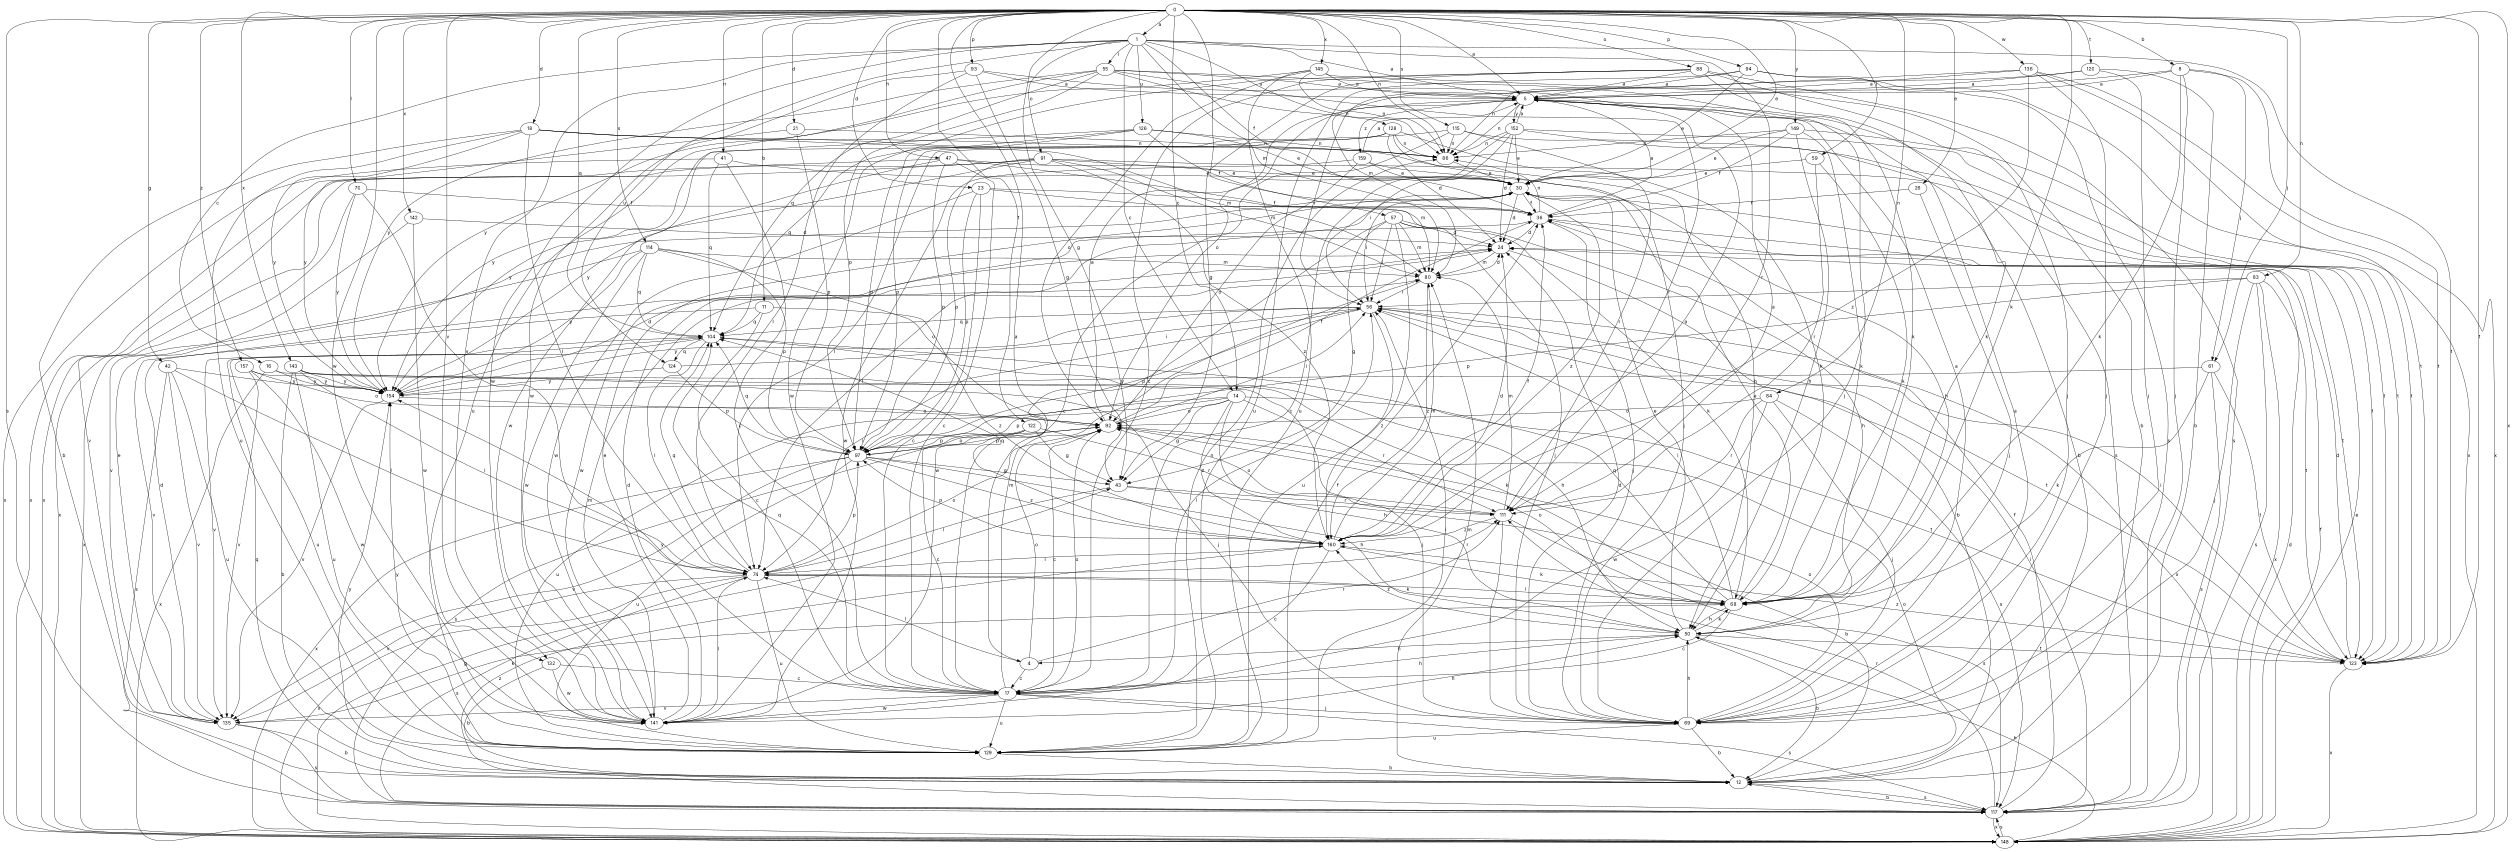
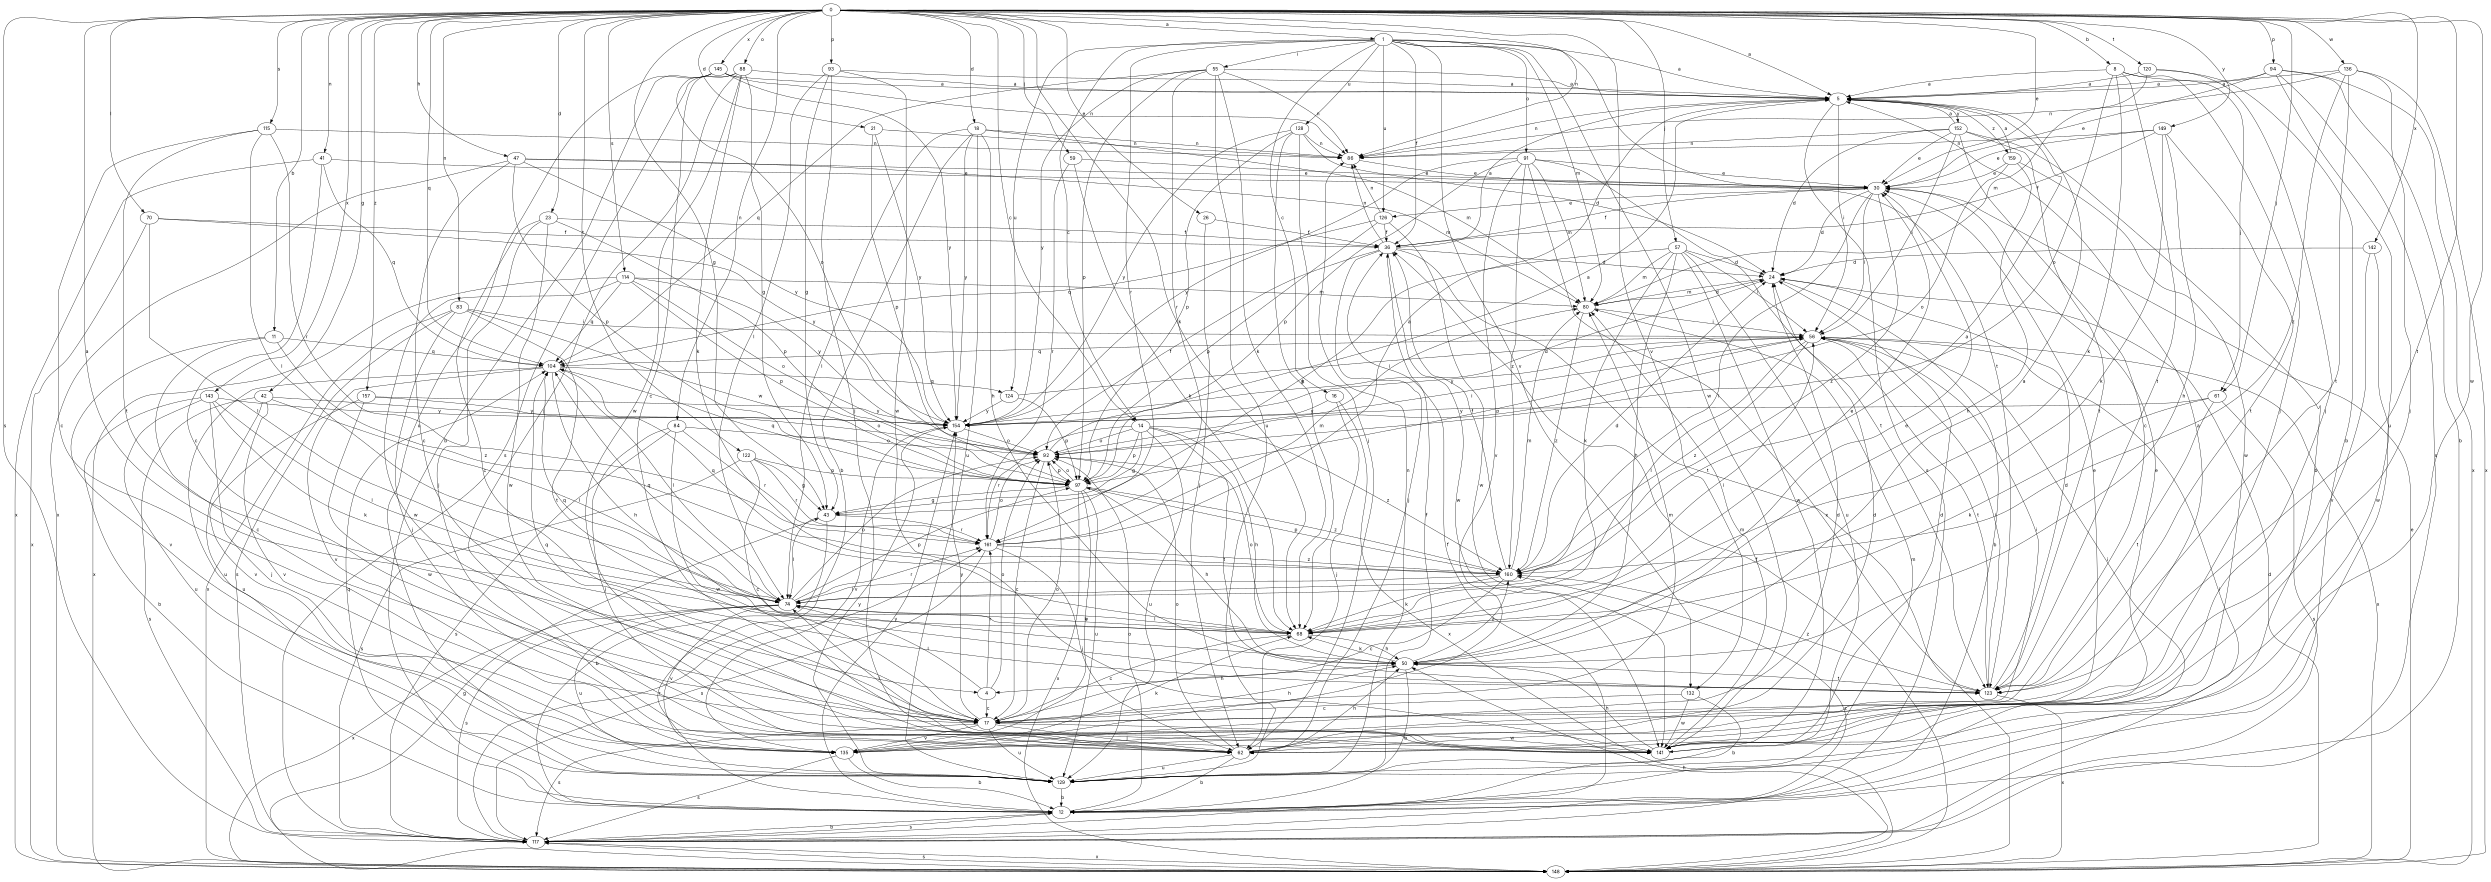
edge "0" -> "148": removed, label "x"
edge "126" -> "30": reversed
edge "92" -> "36": reversed
edge "83" -> "97": label "p" -> "w"
node "111": label "111" -> "161"
node "69": label "69" -> "62"
edge "94" -> "12": added, label "b"
